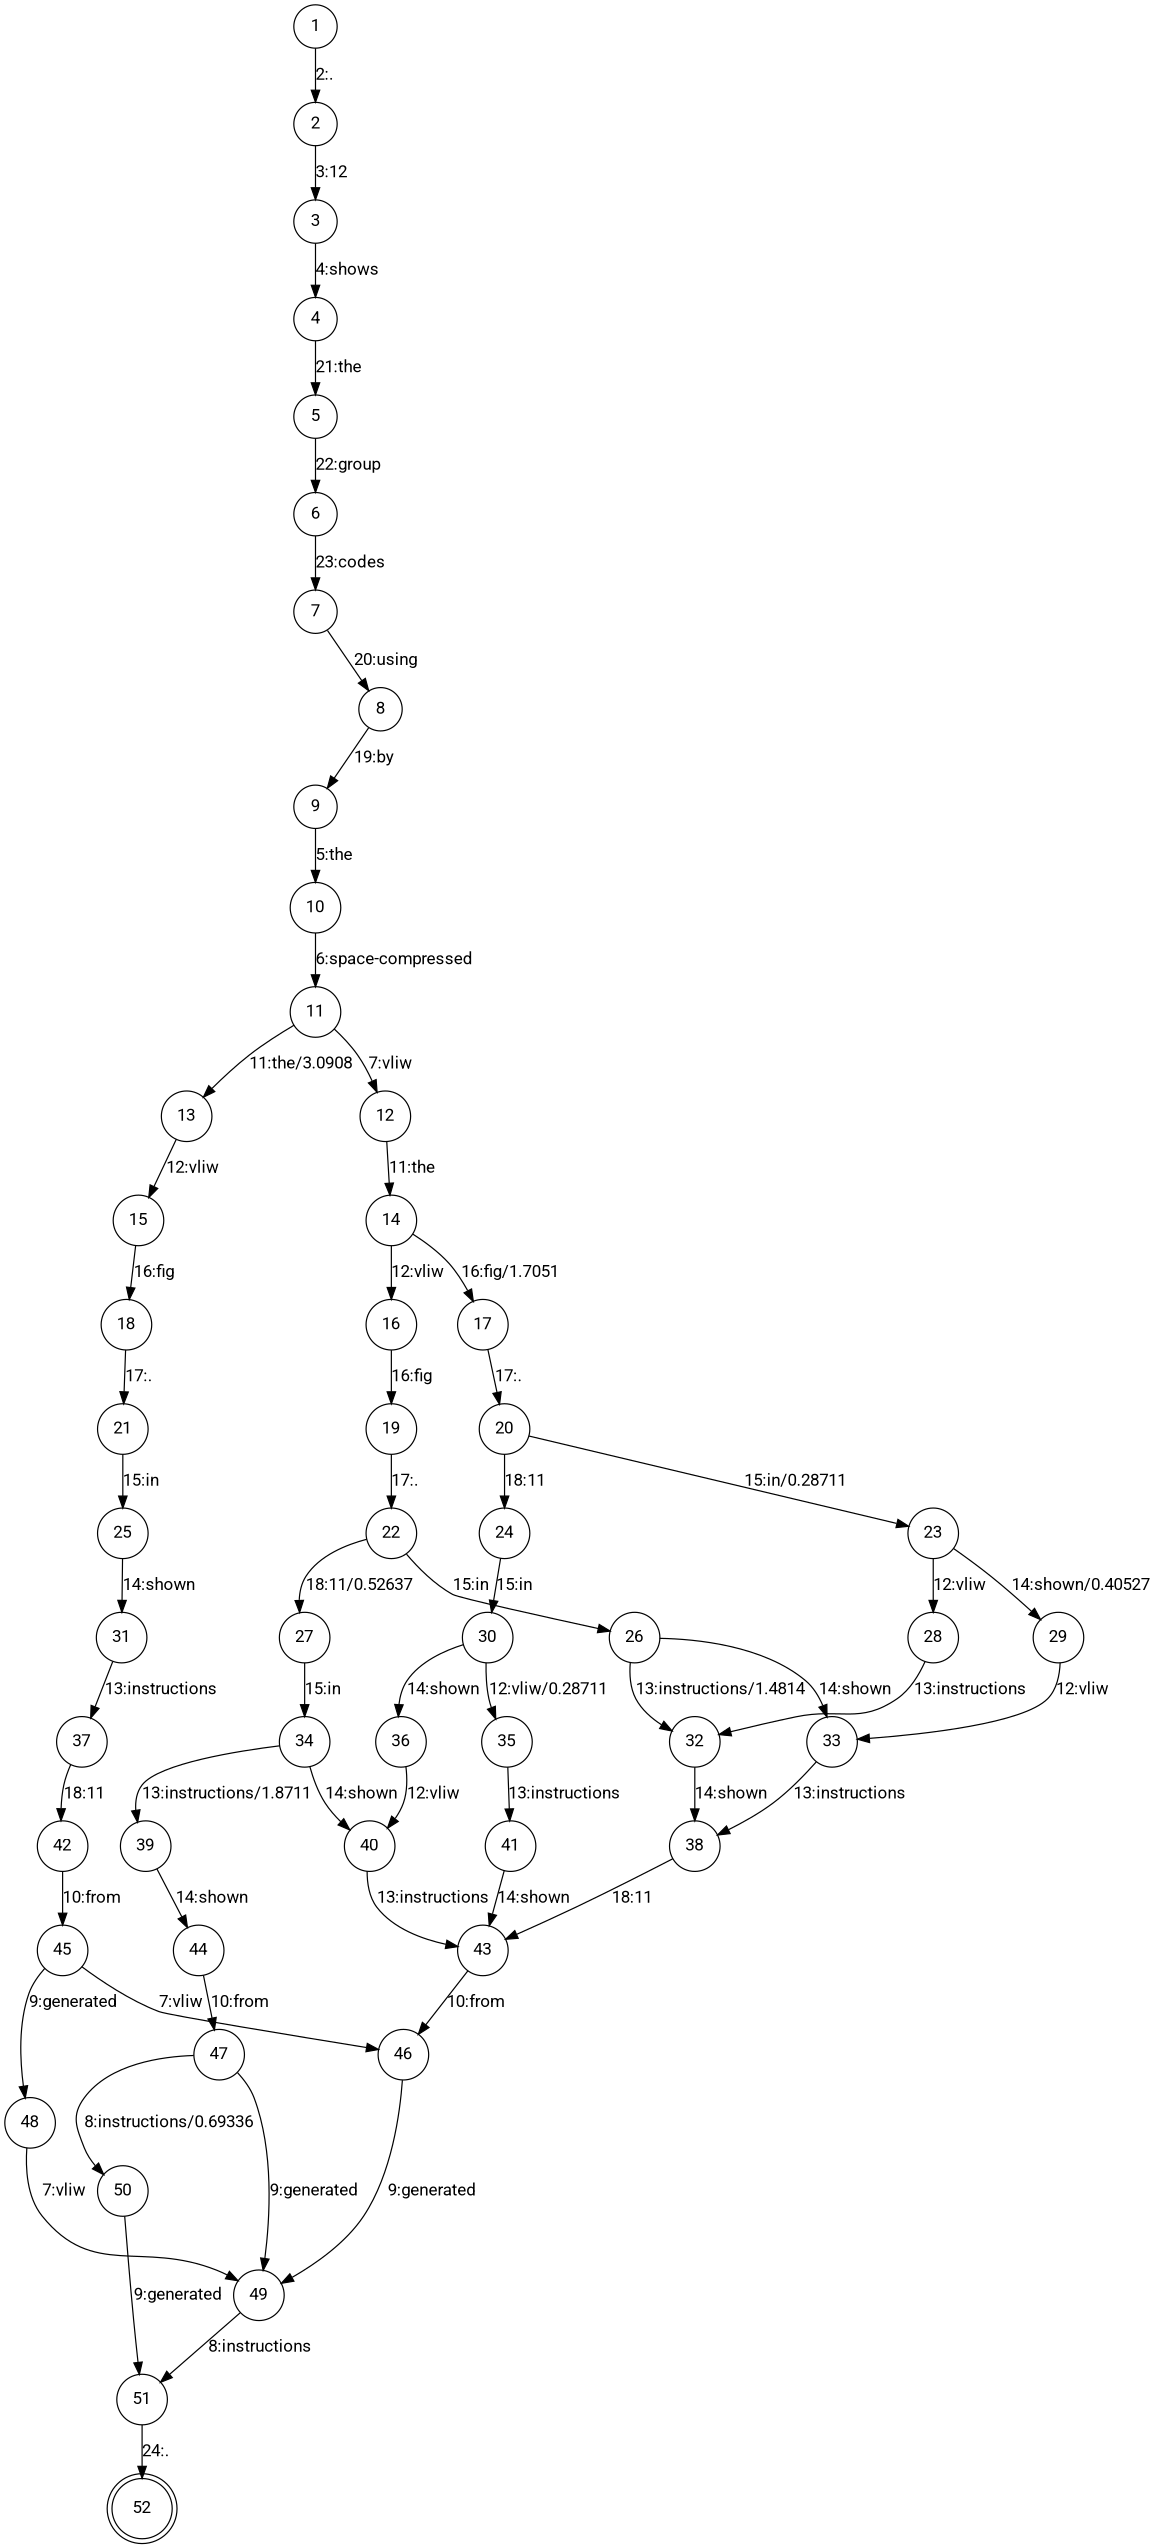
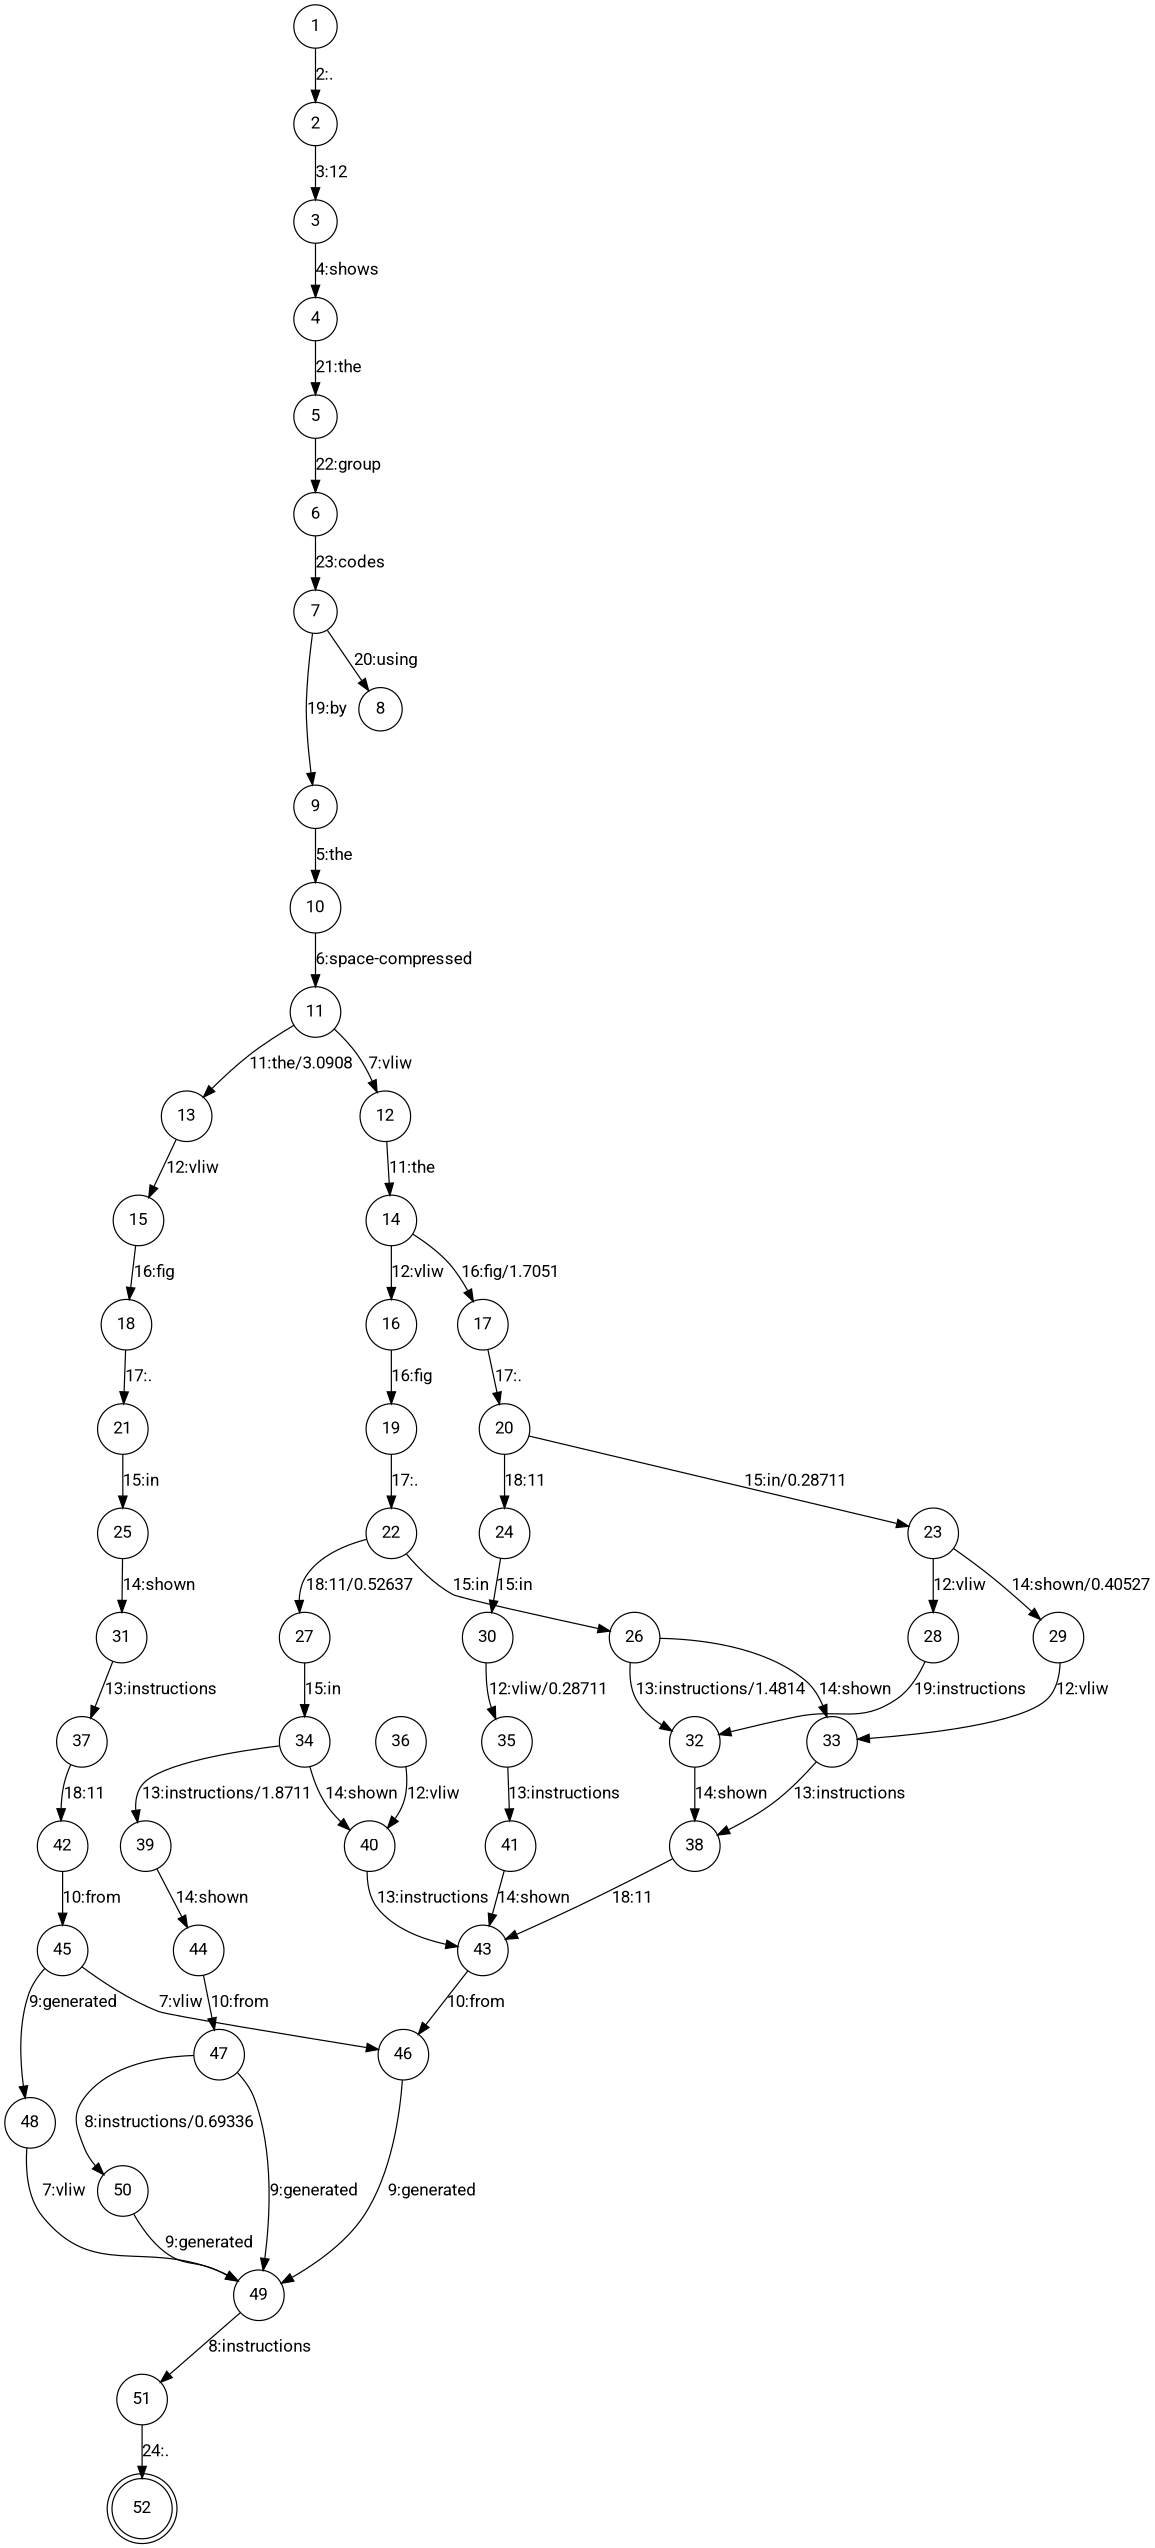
edge "8" -> "9": now "7" -> "9"
edge "30" -> "36": removed, label "14:shown"
edge "28" -> "32": label "13:instructions" -> "19:instructions"
edge "50" -> "51": now "50" -> "49"
